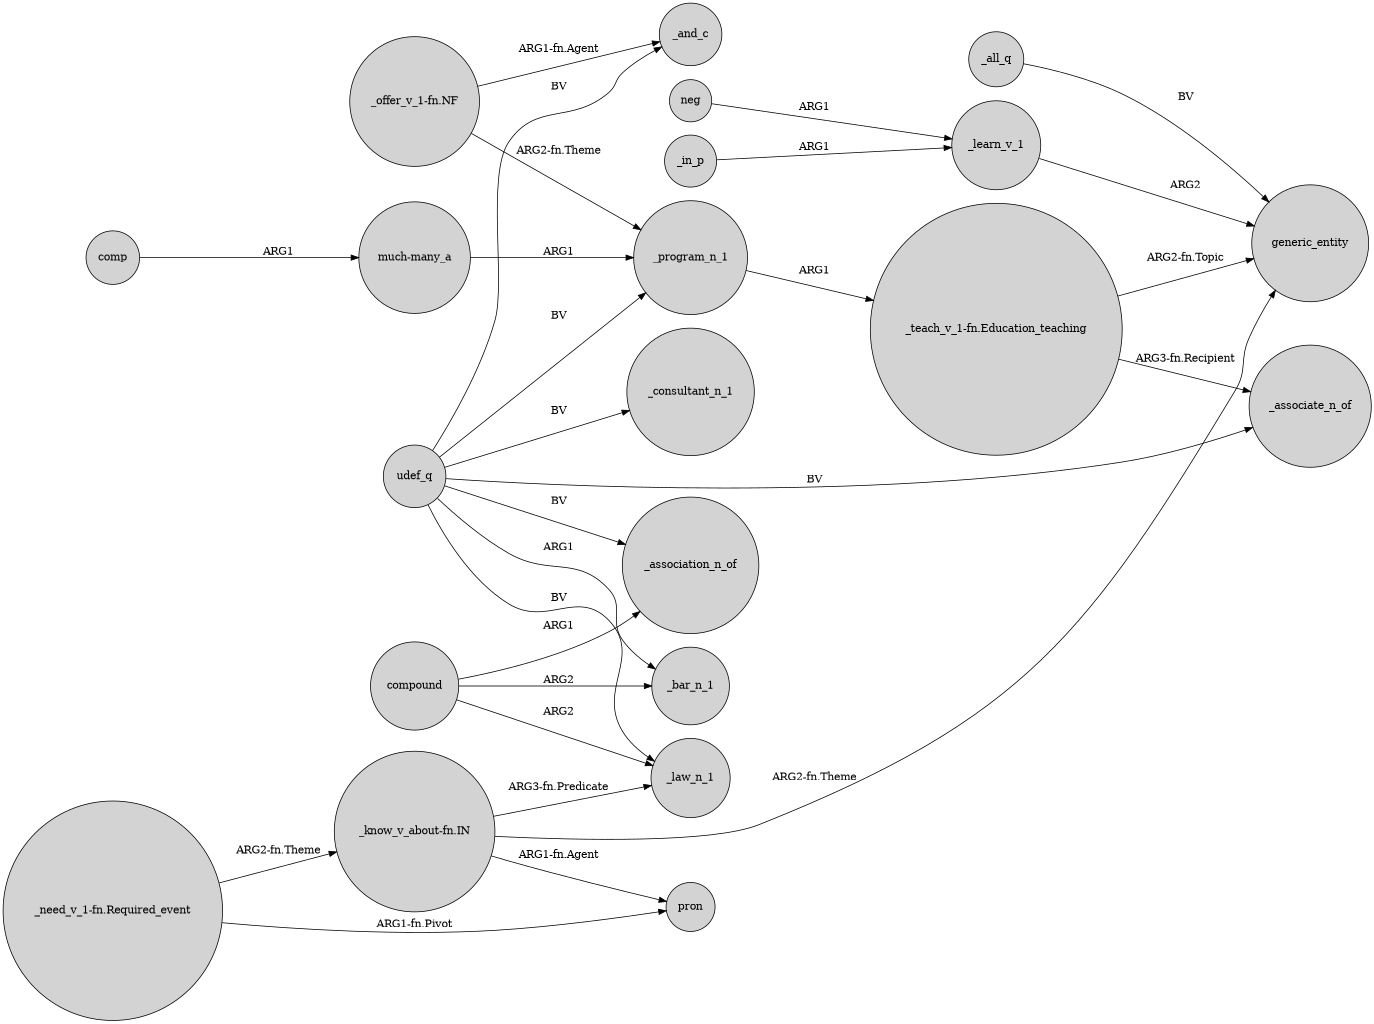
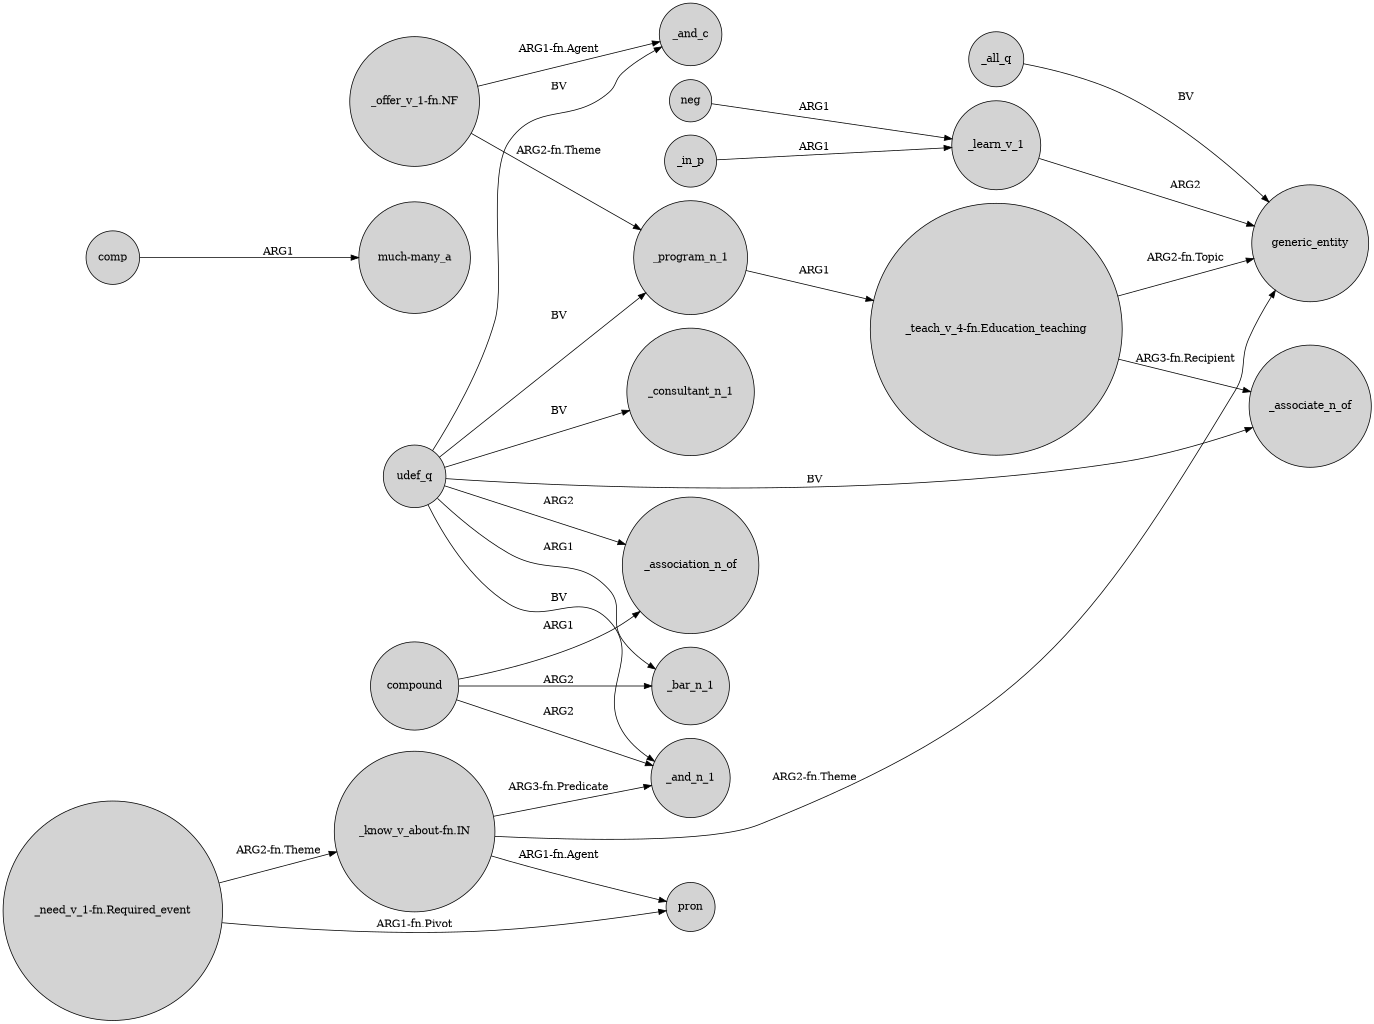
edge "much-many_a" -> "_program_n_1": removed, label "ARG1"
node "_teach_v_1-fn.Education_teaching": label "_teach_v_1-fn.Education_teaching" -> "_teach_v_4-fn.Education_teaching"
edge "udef_q" -> "_association_n_of": label "BV" -> "ARG2"
node "_law_n_1": label "_law_n_1" -> "_and_n_1"
